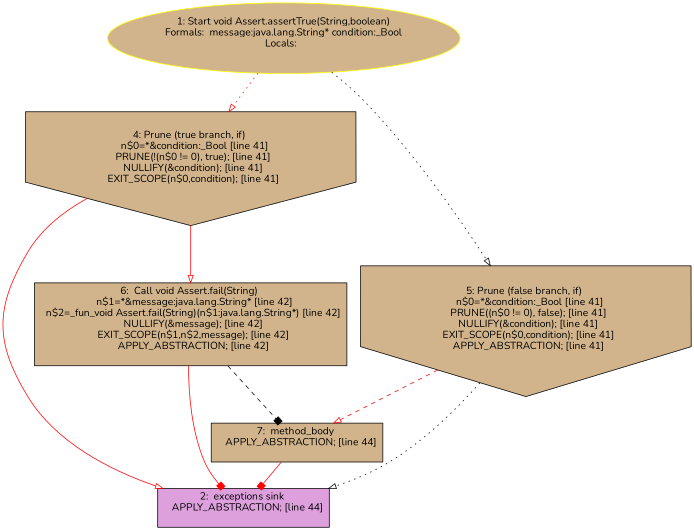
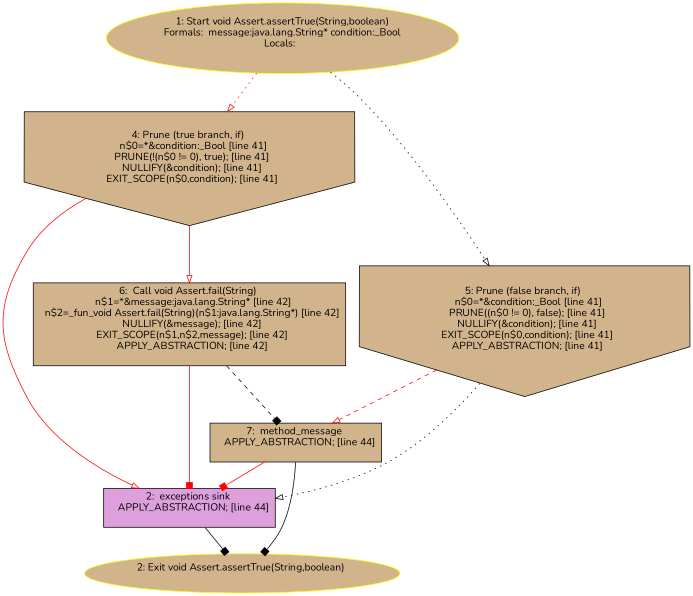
node "7:  method_body APPLY_ABSTRACTION; [line 44]": label "7:  method_body APPLY_ABSTRACTION; [line 44]" -> "7:  method_message APPLY_ABSTRACTION; [line 44]"
node "2: Exit void Assert.assertTrue(String,boolean)": added
